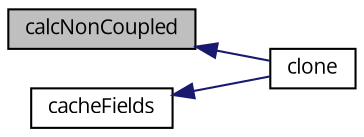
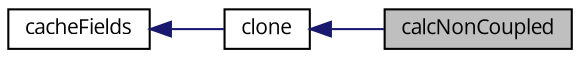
edge "clone" -> "calcNonCoupled": reversed
